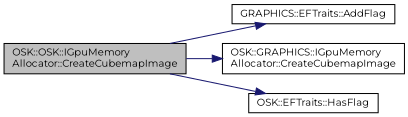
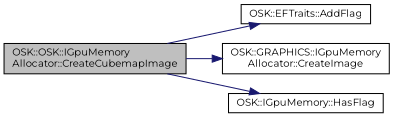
node "GRAPHICS::EFTraits::AddFlag": label "GRAPHICS::EFTraits::AddFlag" -> "OSK::EFTraits::AddFlag"
node "OSK::GRAPHICS::IGpuMemory Allocator::CreateCubemapImage": label "OSK::GRAPHICS::IGpuMemory Allocator::CreateCubemapImage" -> "OSK::GRAPHICS::IGpuMemory Allocator::CreateImage"
node "OSK::EFTraits::HasFlag": label "OSK::EFTraits::HasFlag" -> "OSK::IGpuMemory::HasFlag"
